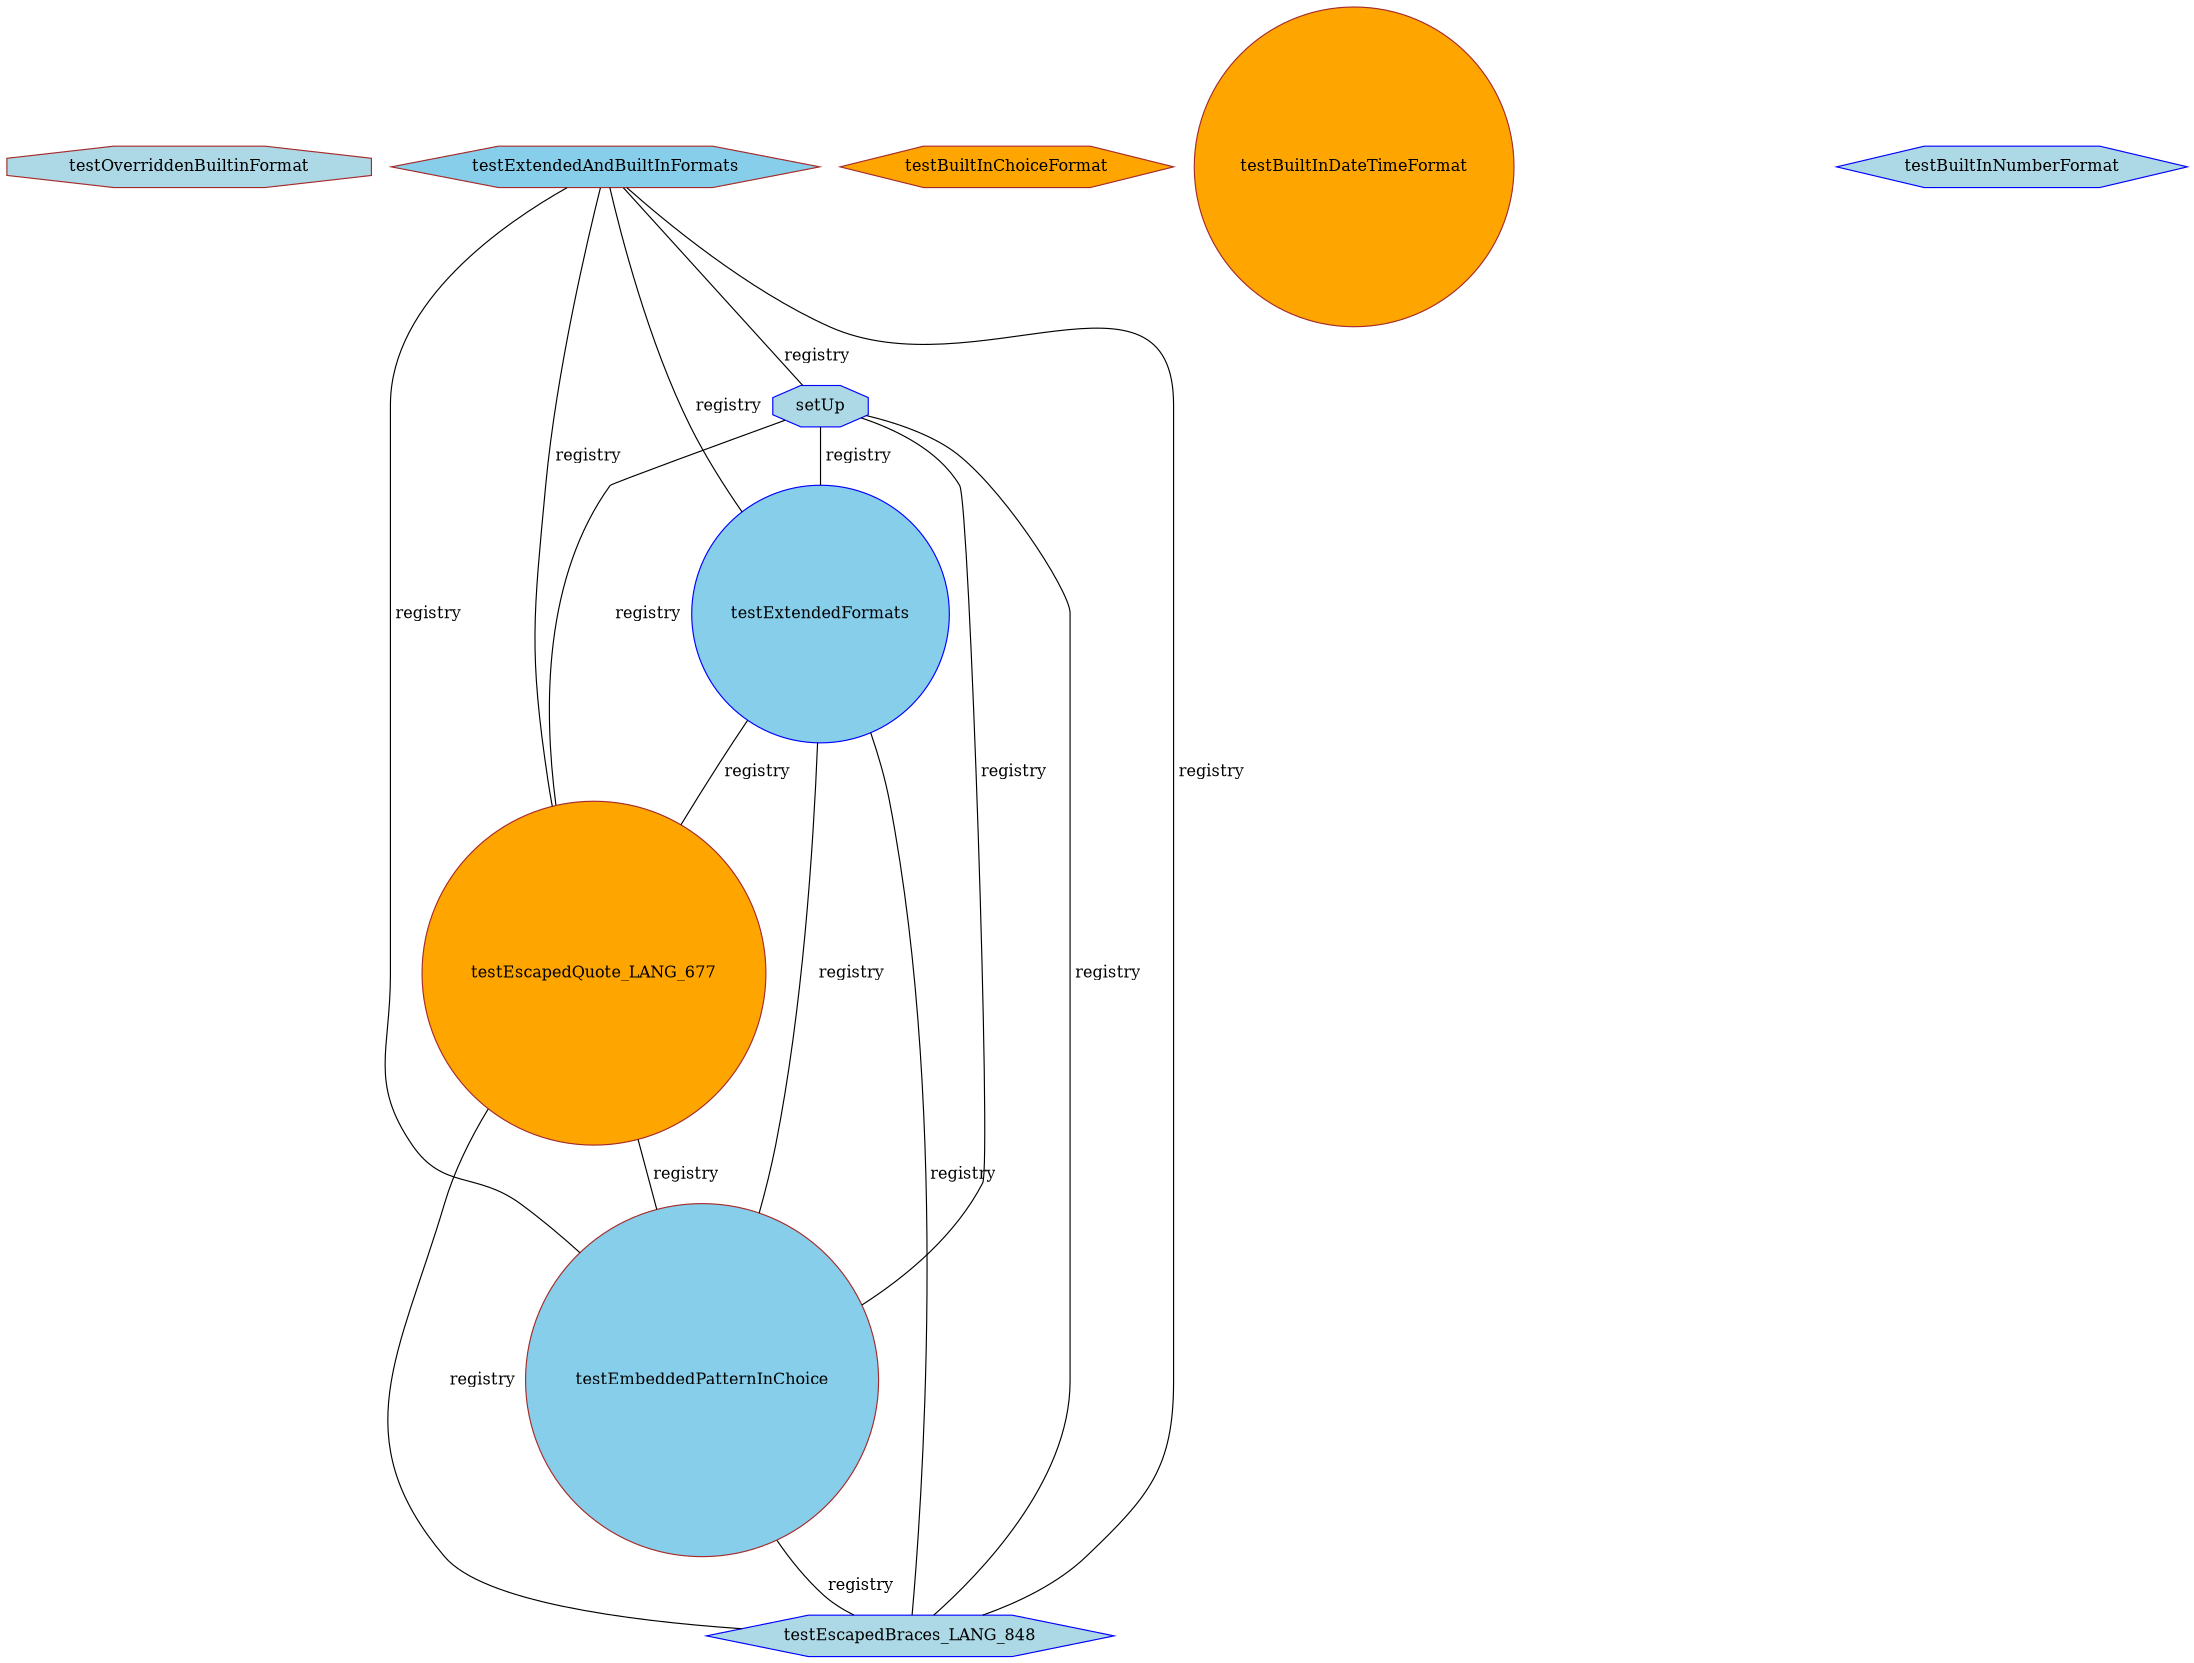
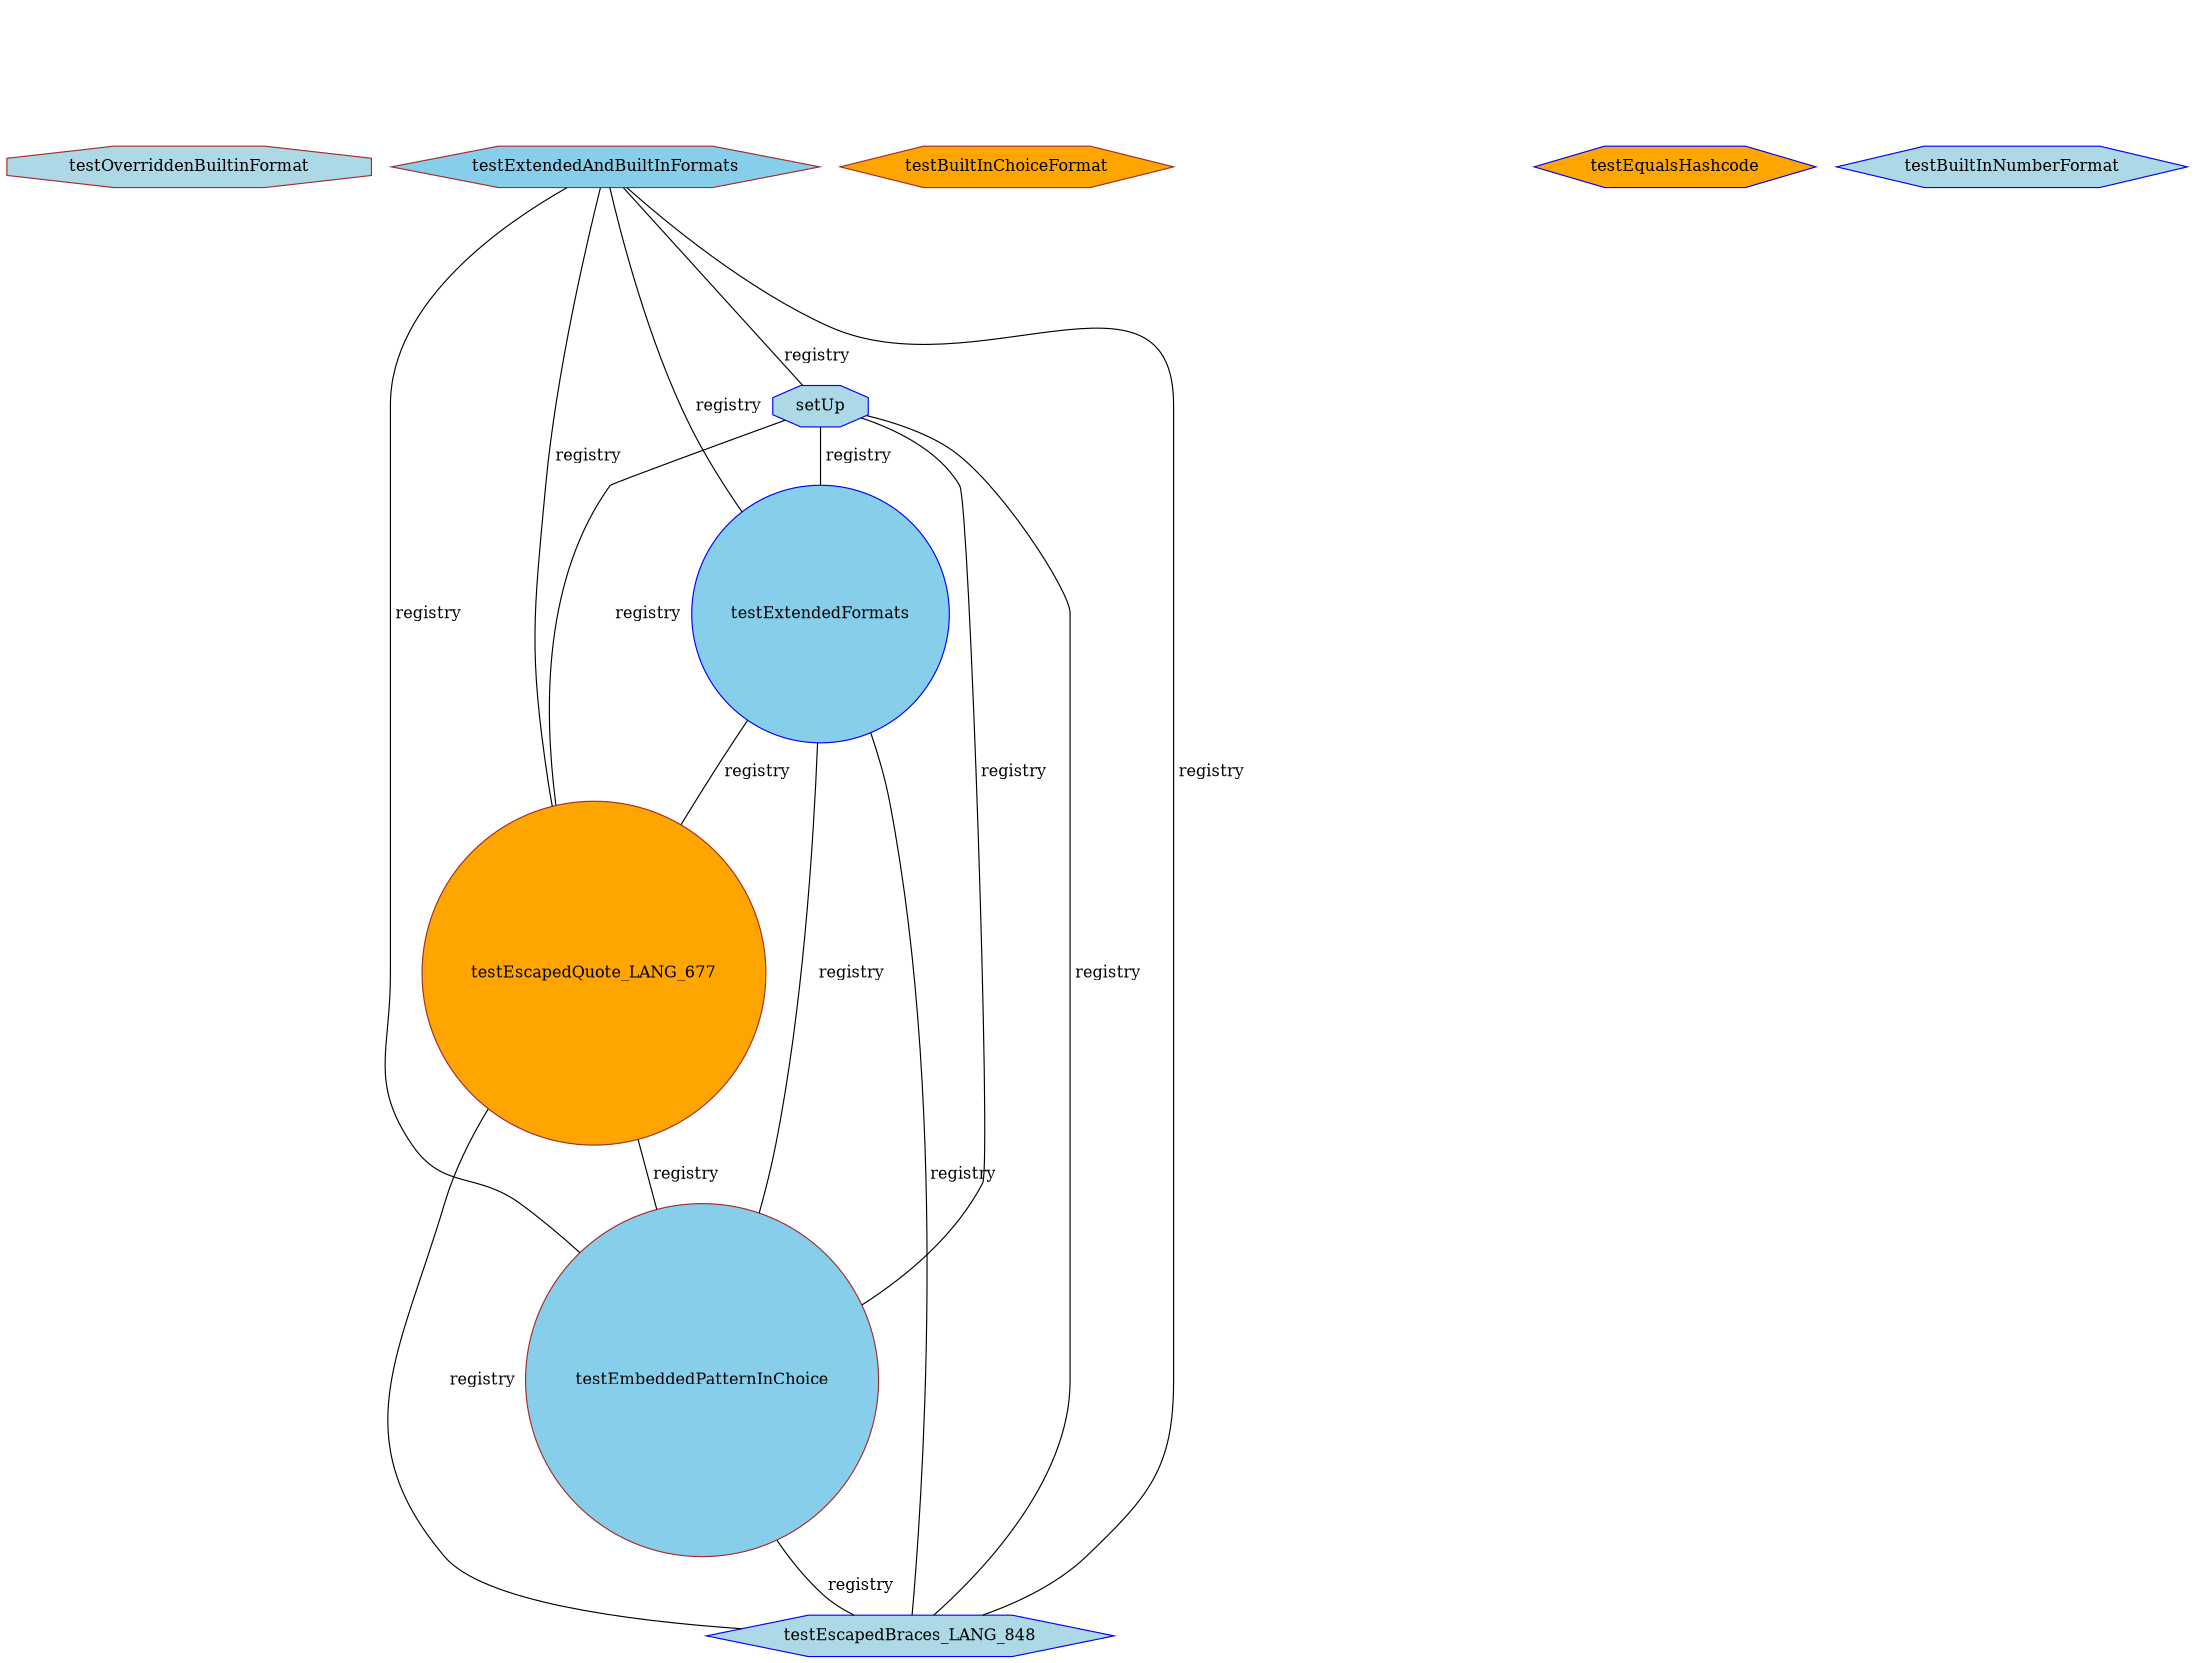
node "testBuiltInDateTimeFormat": removed
node "testEqualsHashcode": added
